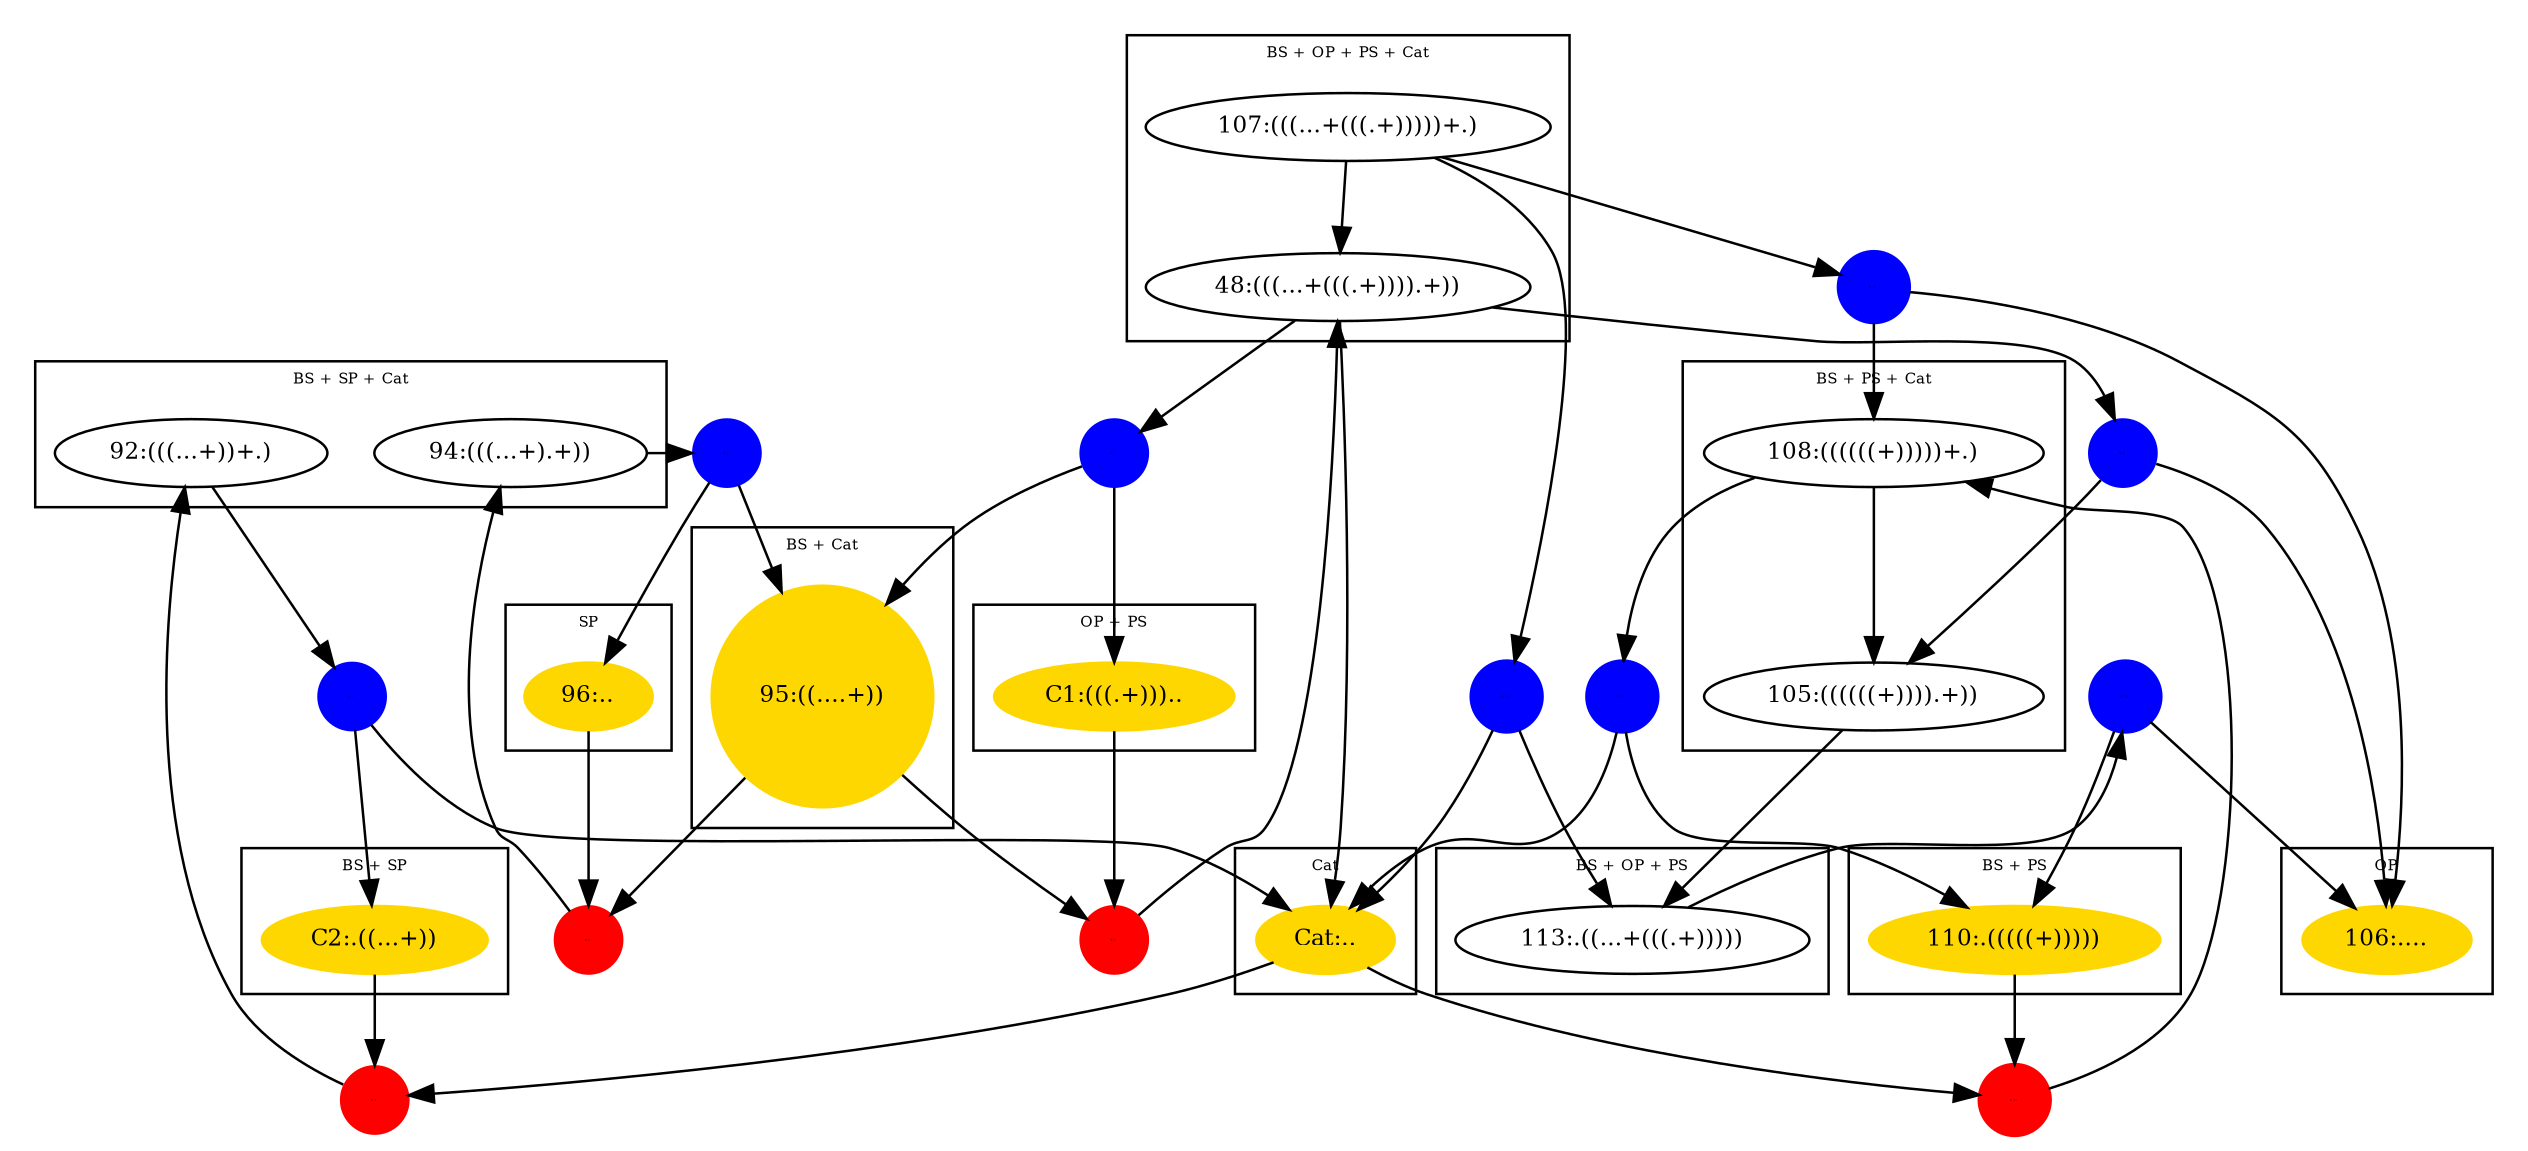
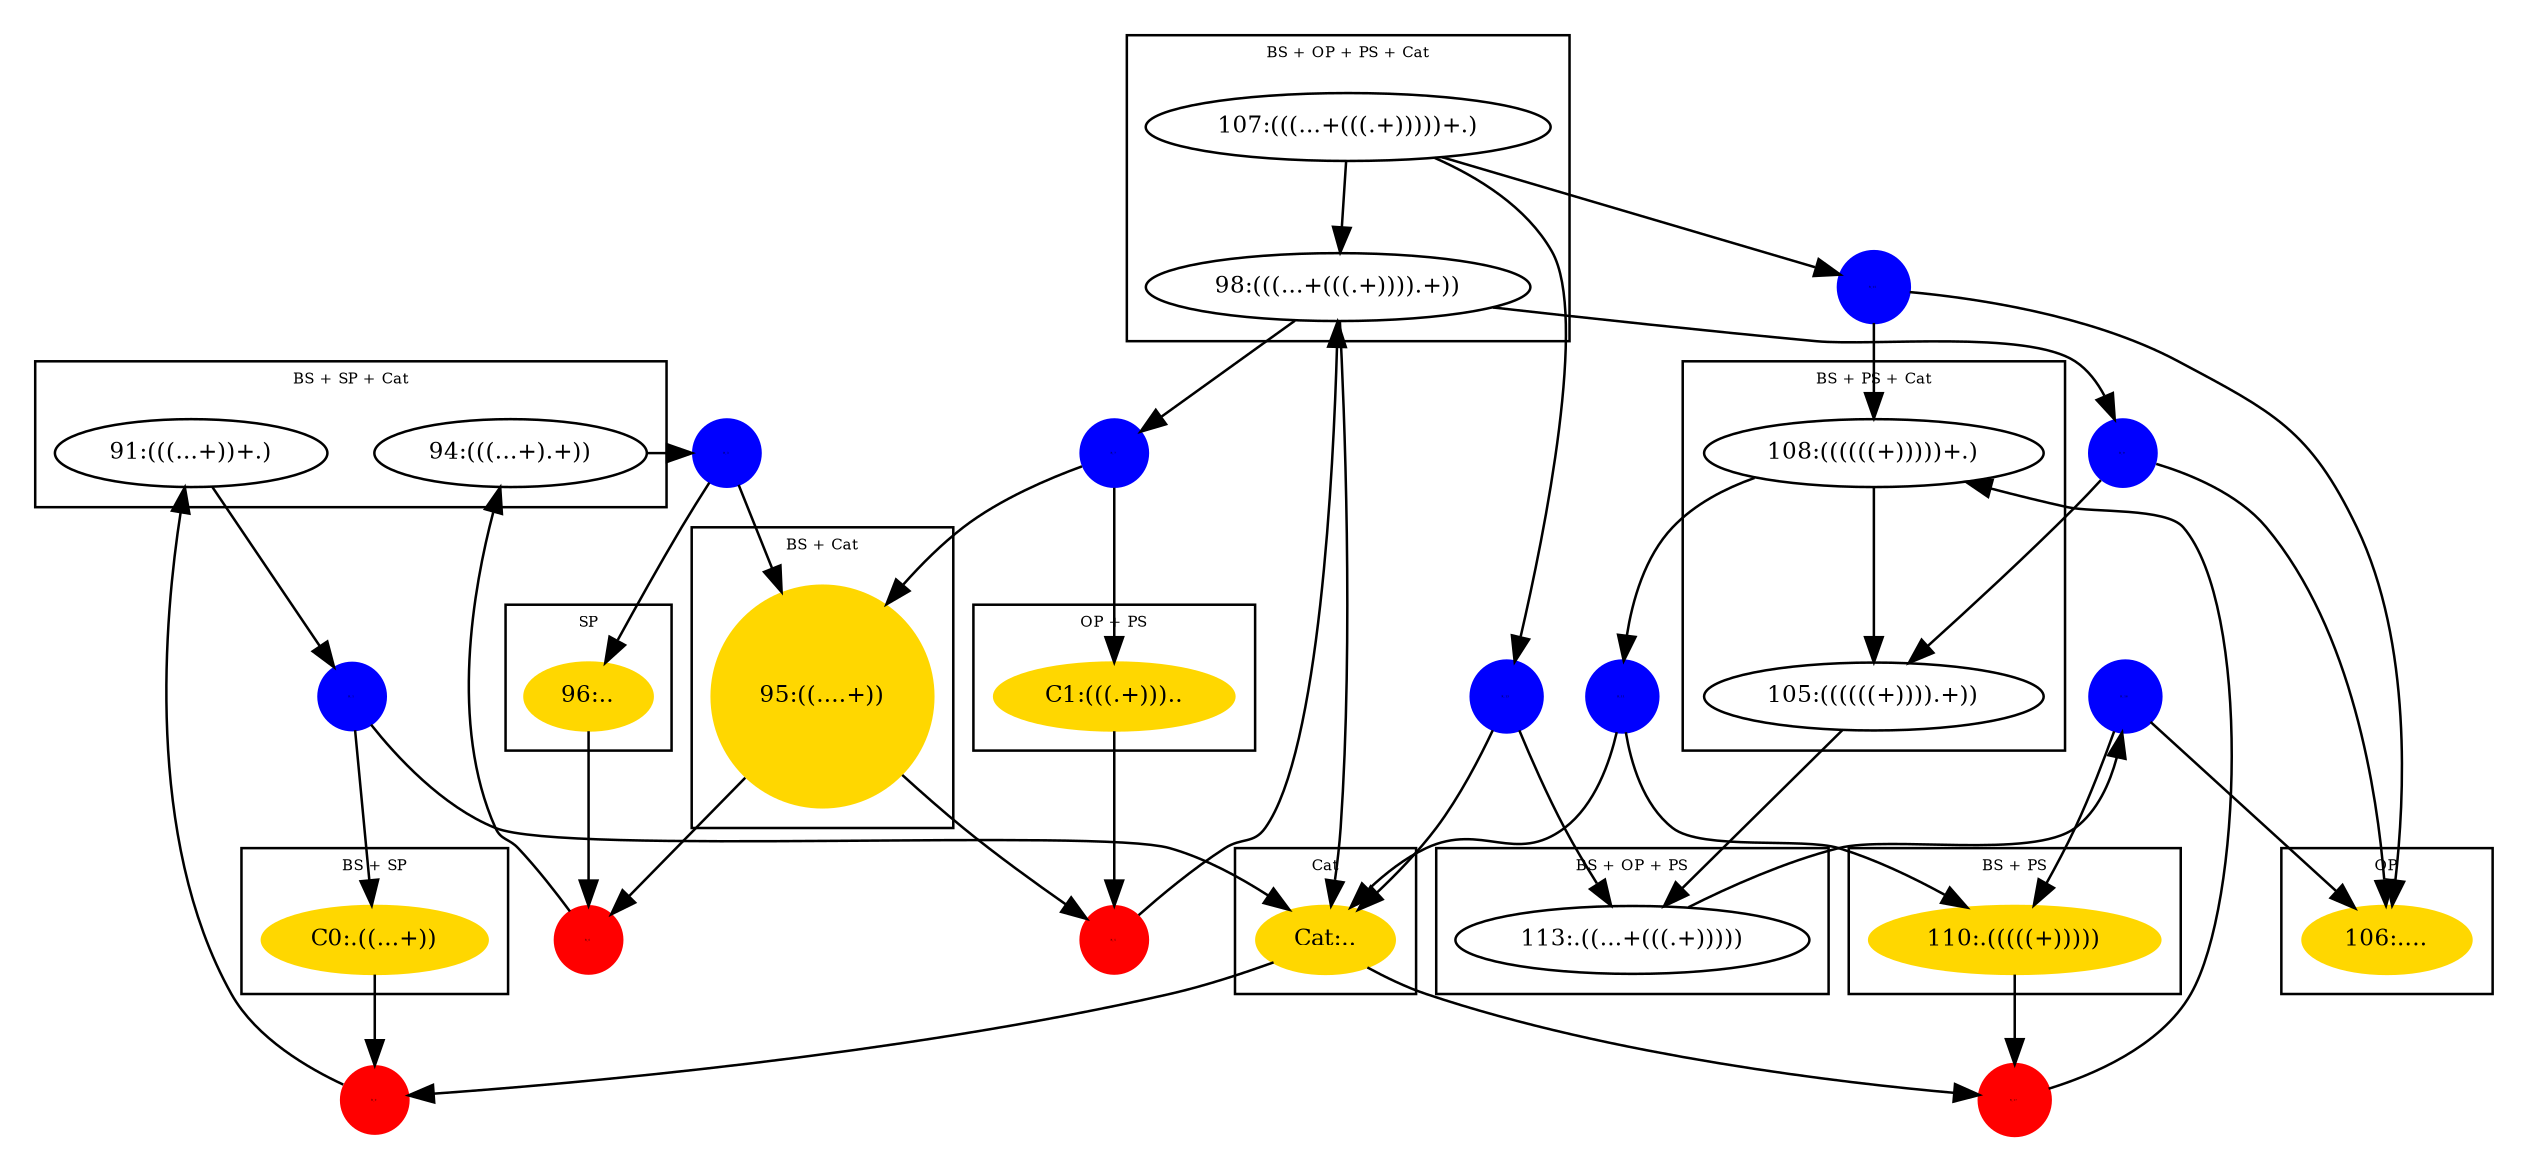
node "48:(((...+(((.+)))).+))": label "48:(((...+(((.+)))).+))" -> "98:(((...+(((.+)))).+))"
node "92:(((...+))+.)": label "92:(((...+))+.)" -> "91:(((...+))+.)"
node "C2:.((...+))": label "C2:.((...+))" -> "C0:.((...+))"
